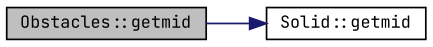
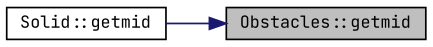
edge "Obstacles::getmid" -> "Solid::getmid": reversed
